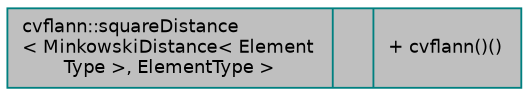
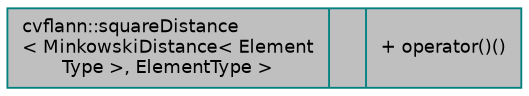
node "cvflann::squareDistance": text "+ cvflann()()" -> "+ operator()()"
